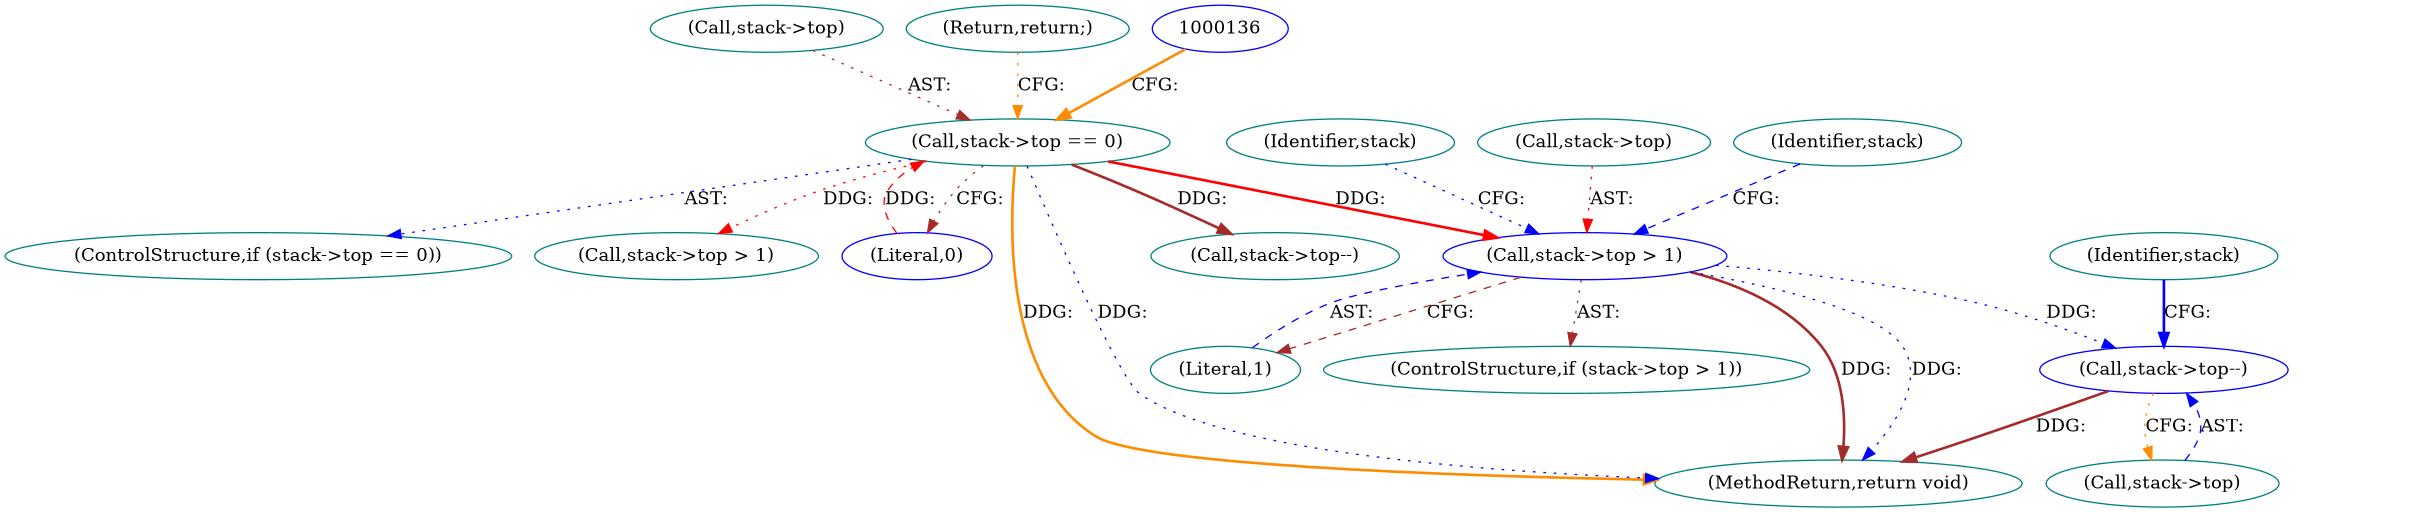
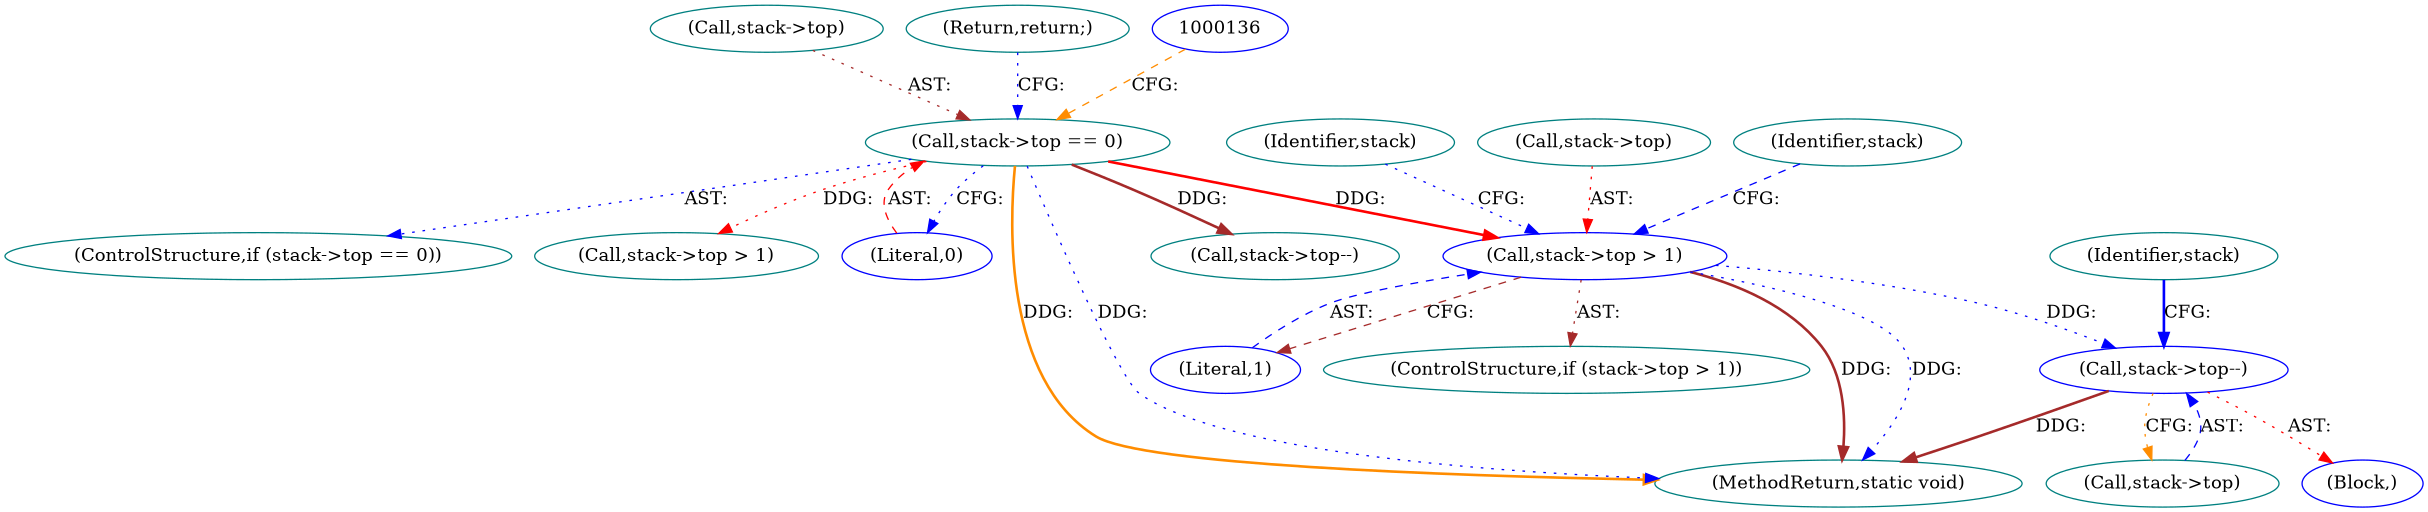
edge "(Return,return;)" -> "(Call,stack->top == 0)": color darkorange -> blue
edge "1000136" -> "(Call,stack->top == 0)": style bold -> dashed
edge "(Call,stack->top == 0)" -> "(Literal,0)": color brown -> blue
edge "(Literal,0)" -> "(Call,stack->top == 0)": label "DDG: " -> "AST: "
node "(Literal,1)": color teal -> blue
node "(MethodReturn,return void)": label "(MethodReturn,return void)" -> "(MethodReturn,static void)"
node "(Block,)": added
